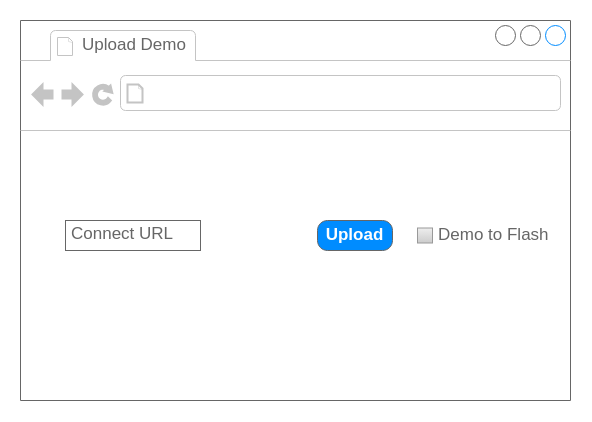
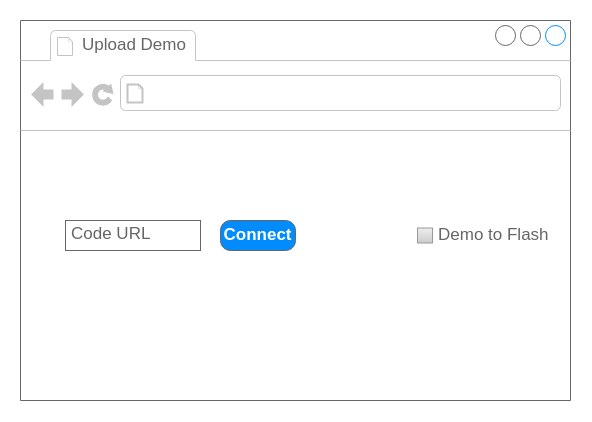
node "Connect URL": label "Connect URL" -> "Code URL"
node "Connect": added
node "Upload": removed
